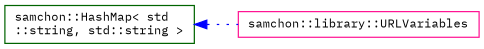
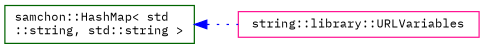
node "samchon::library::URLVariables": label "samchon::library::URLVariables" -> "string::library::URLVariables"
